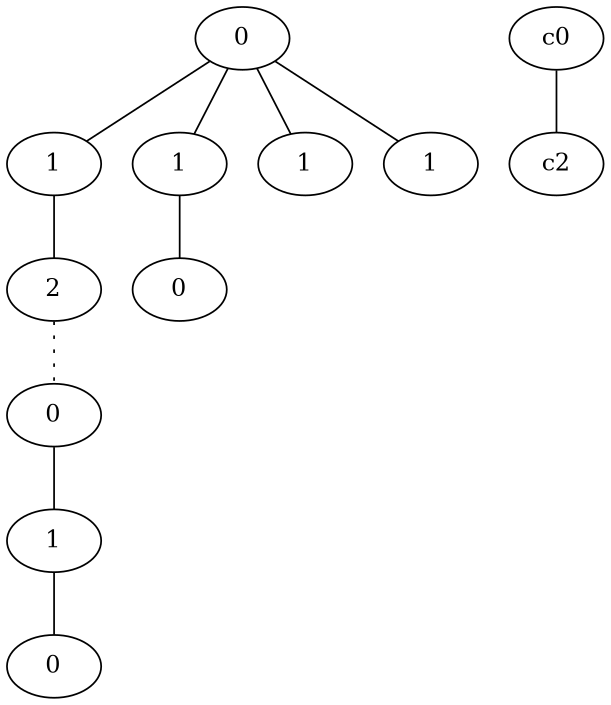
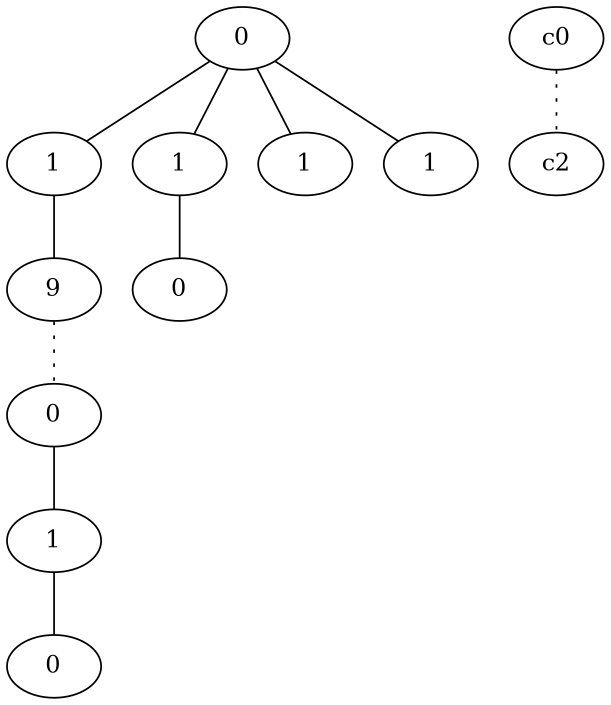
edge "c0" -- "c2": style solid -> dotted
node "2": label "2" -> "9"
